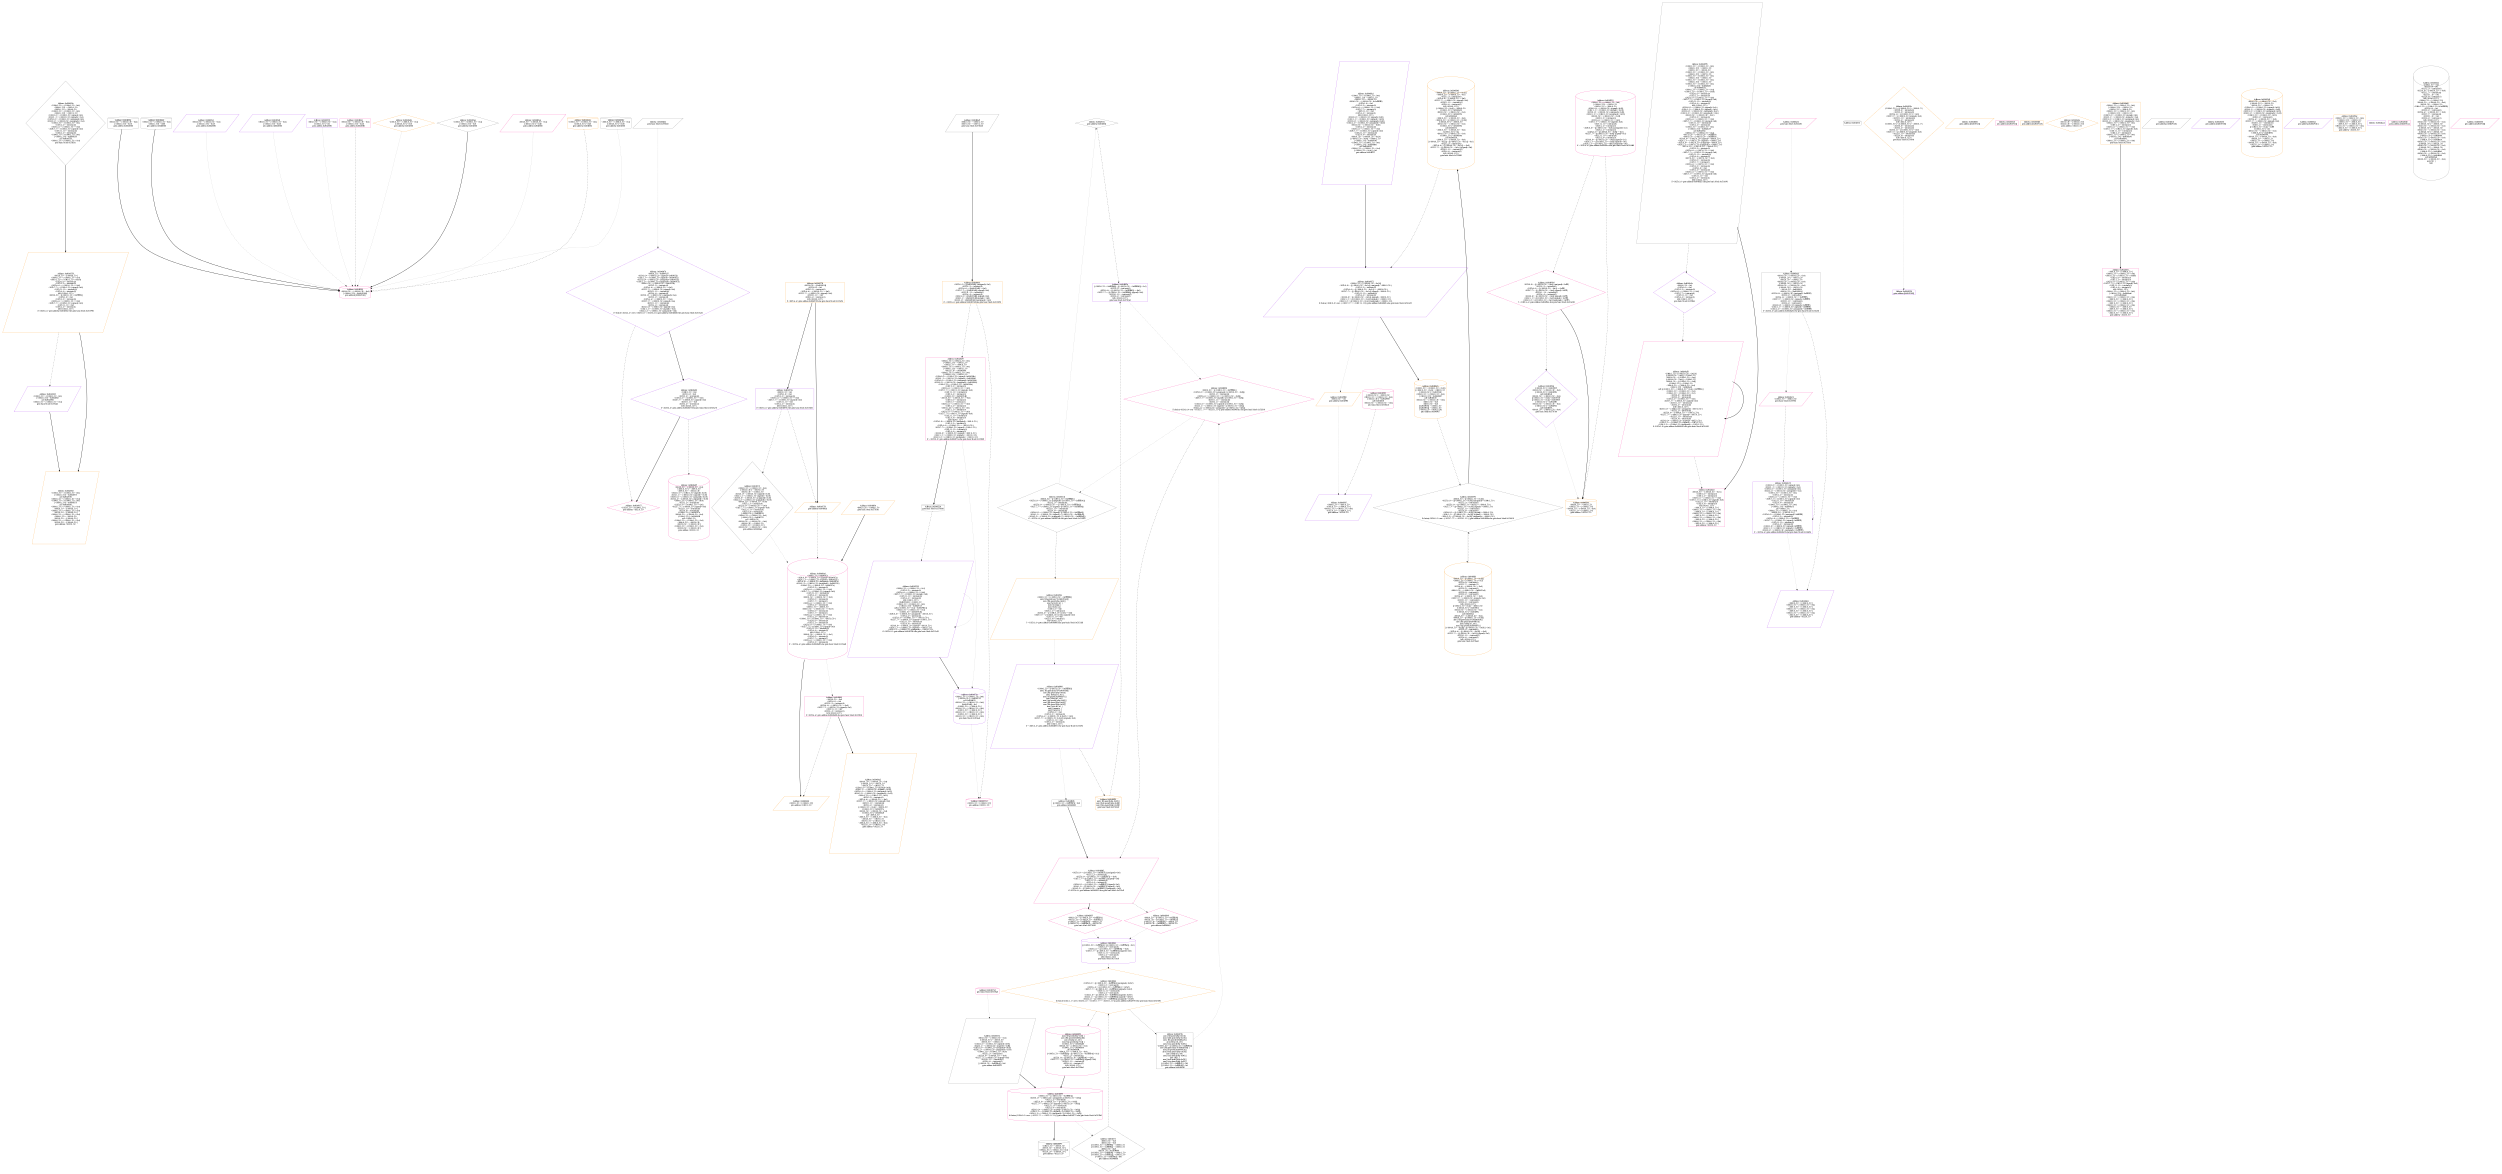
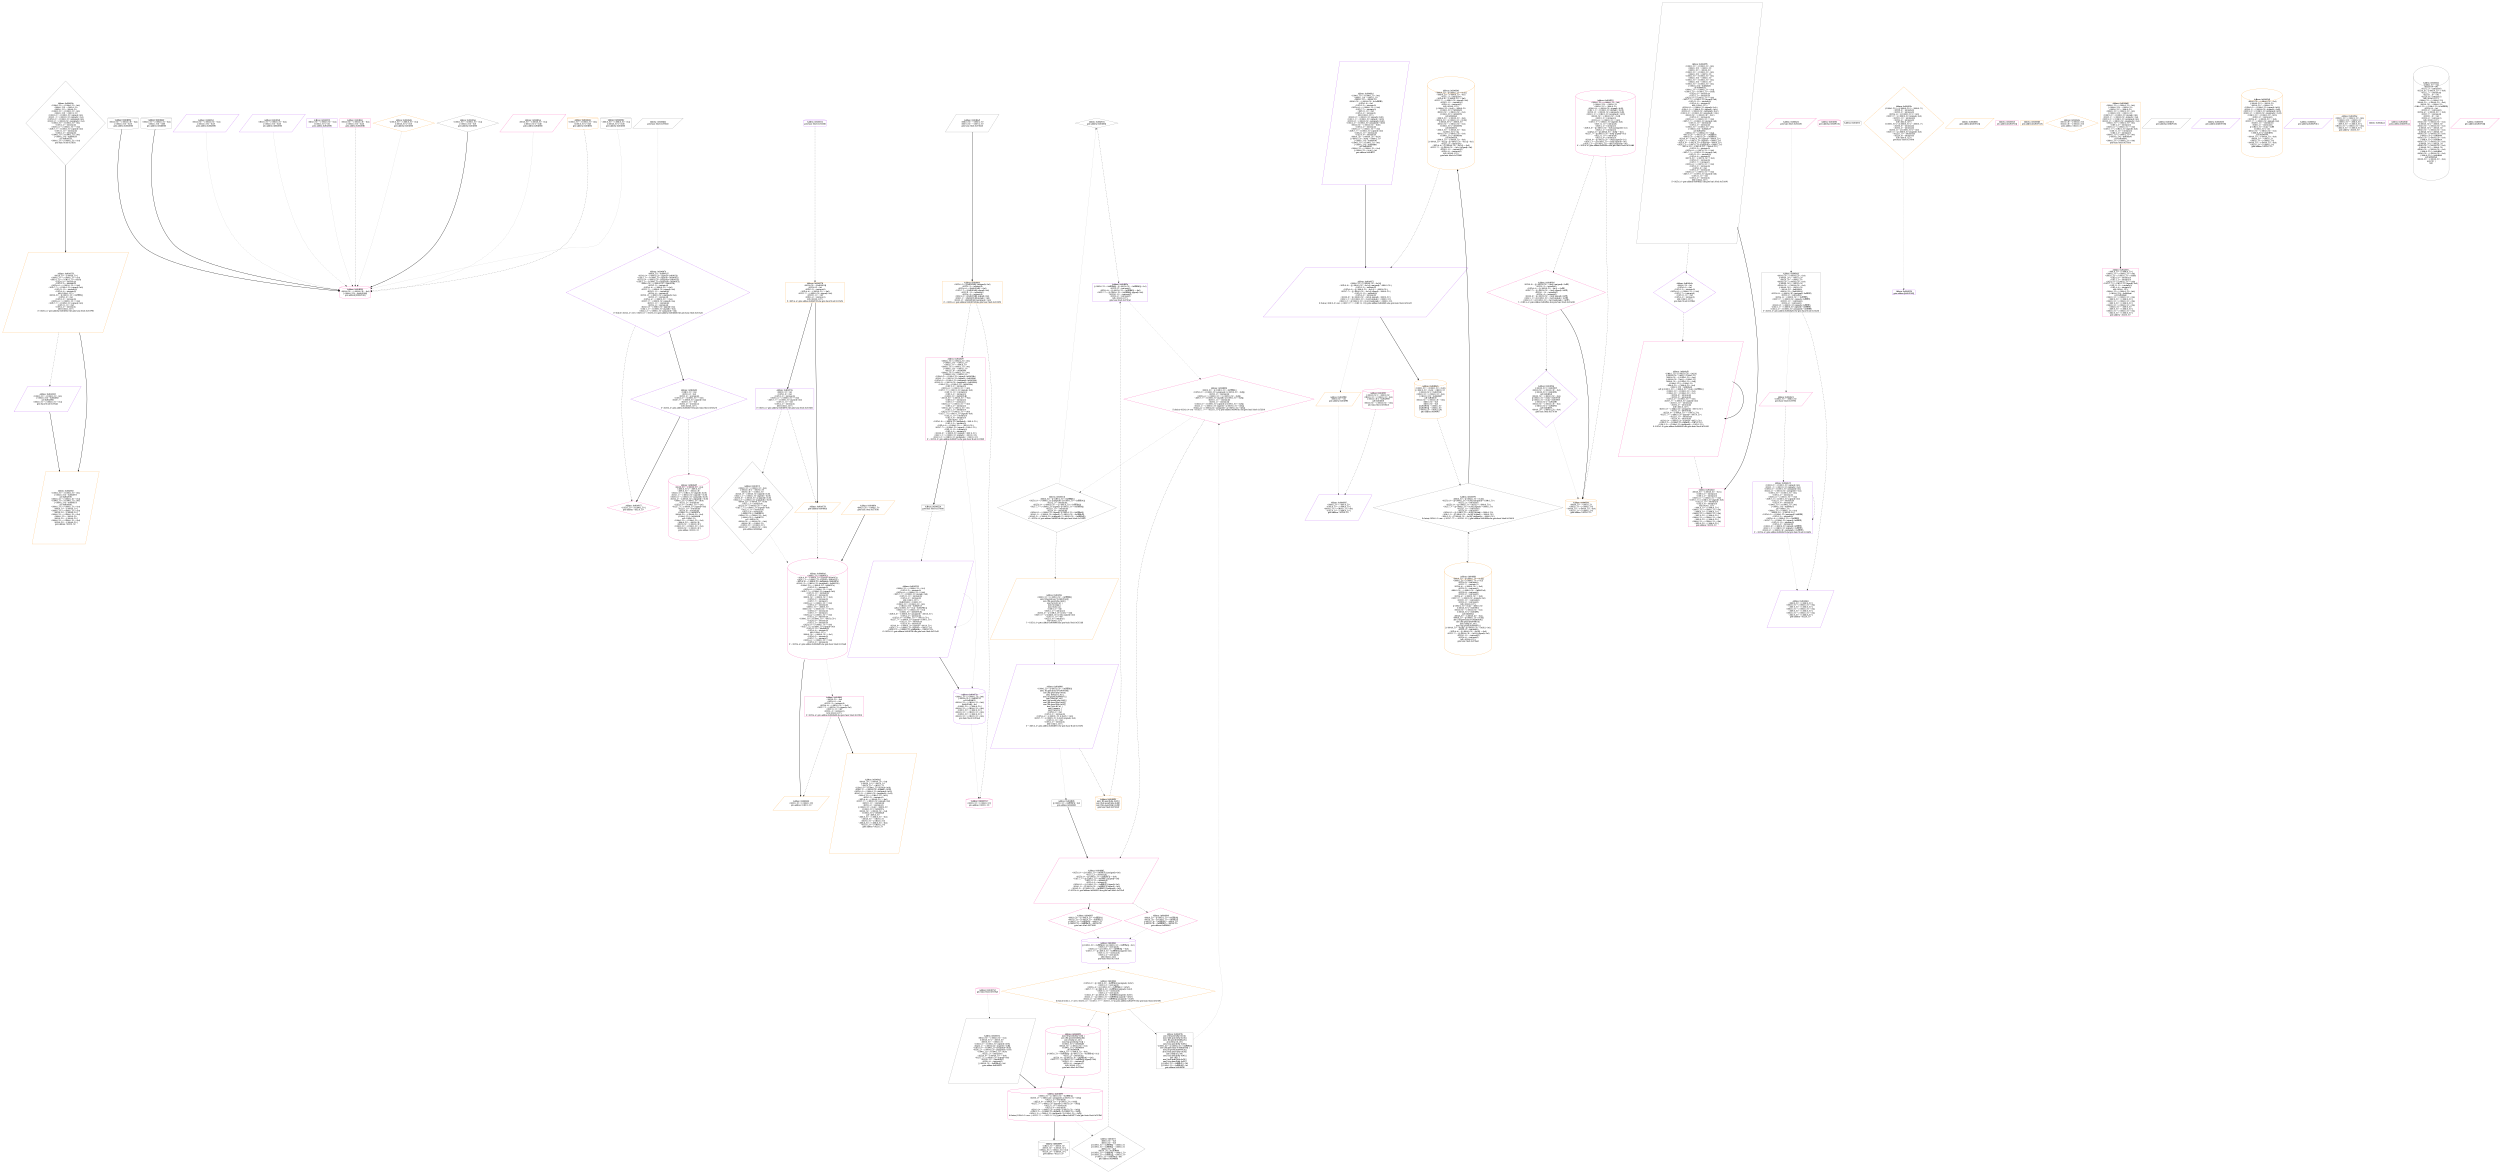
node "Address: 0x804872e goto basic block 0x3163d0": added
node "Address: 0x80485b0 goto address [0x8049110]": added
